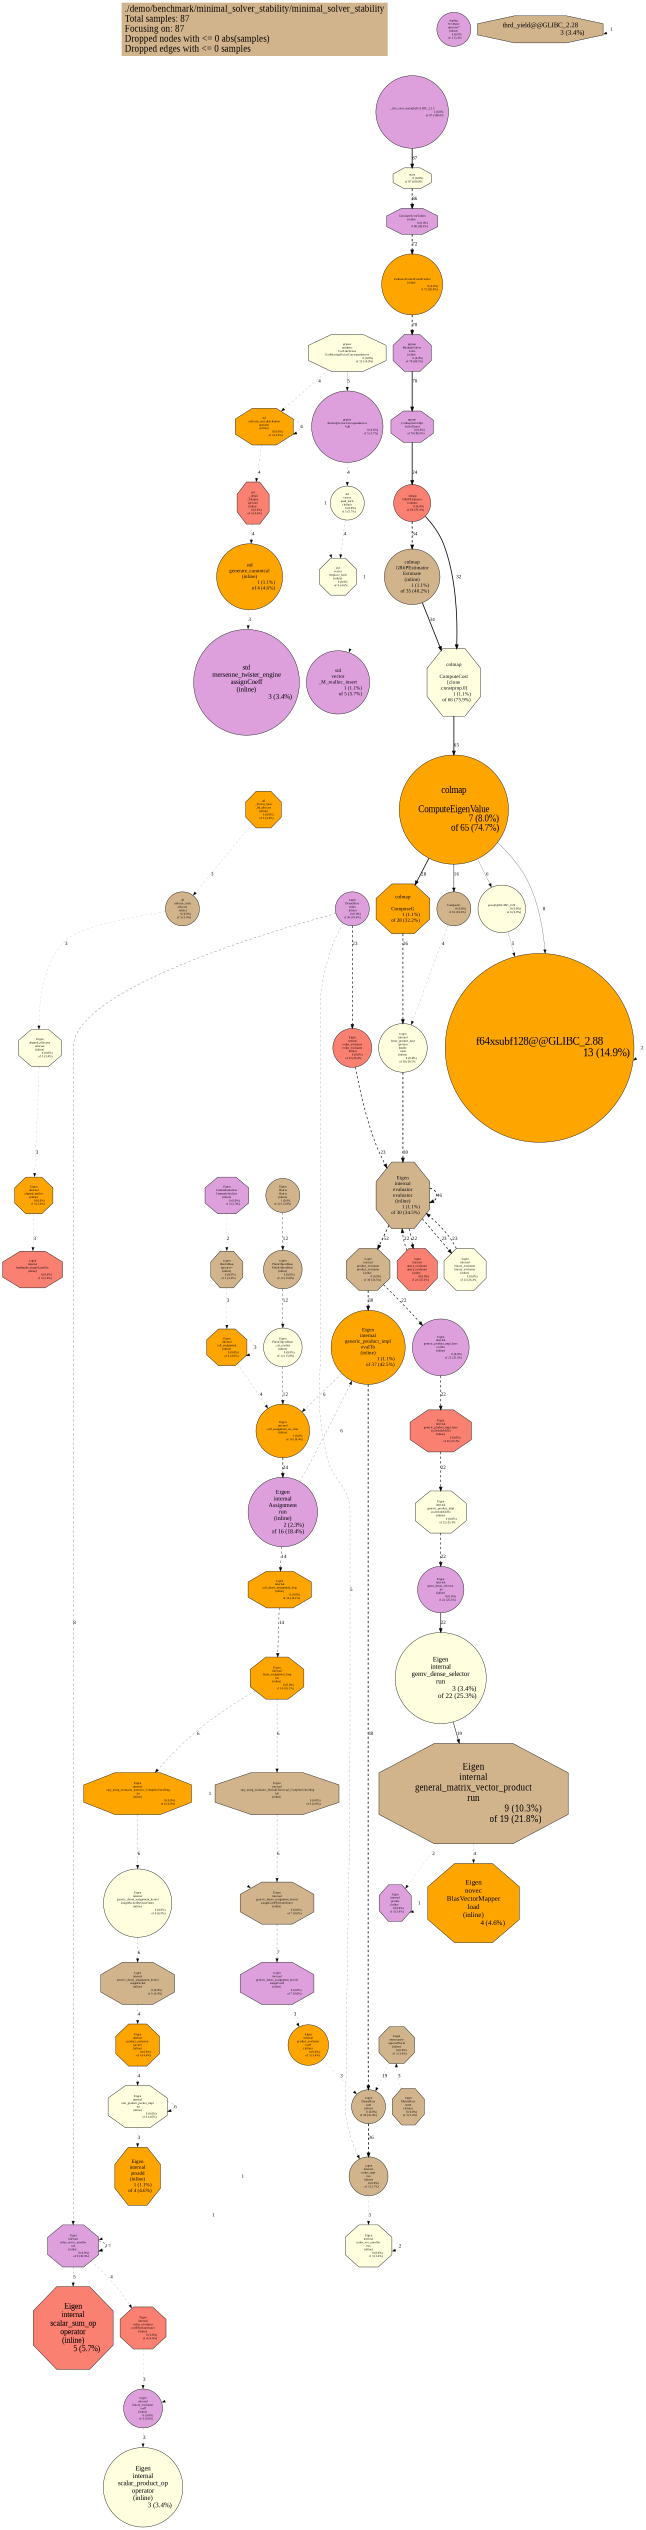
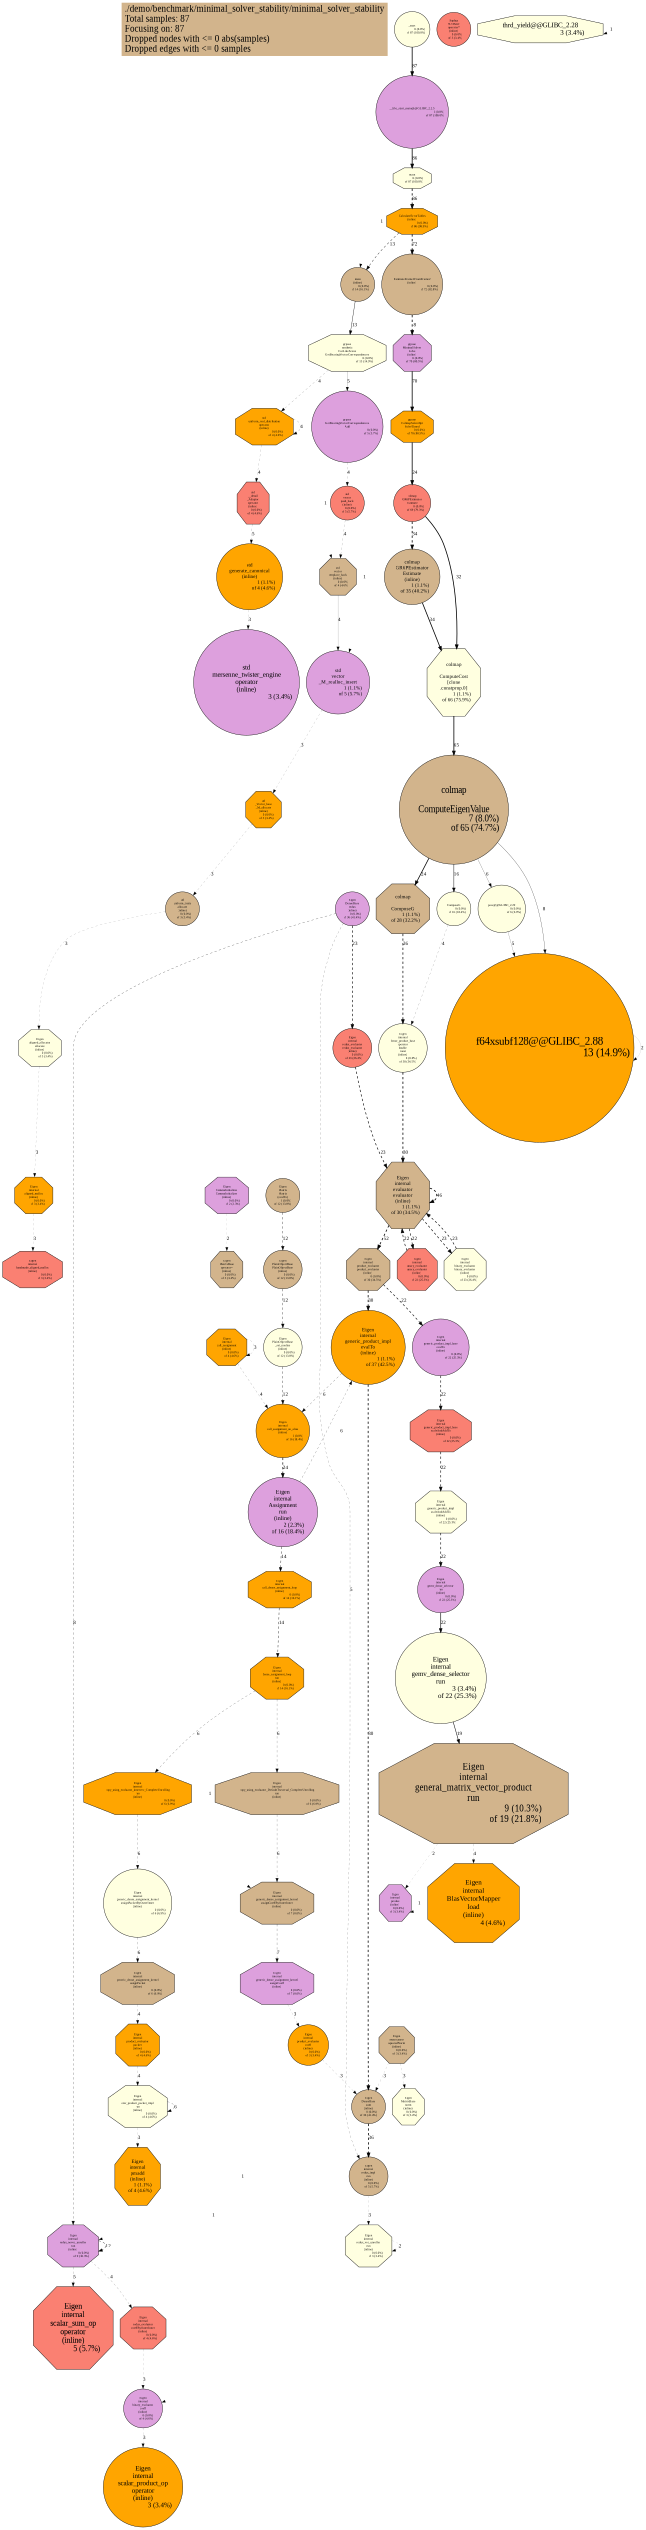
node "_start 0 (0.0%) of 87 (100.0%)": added
node "Sophus SO3Base operator* (inline) 0 (0.0%) of 3 (3.4%)": fillcolor plum -> salmon
node "thrd_yield@@GLIBC_2.28 3 (3.4%)": fillcolor tan -> lightyellow
edge "__libc_start_main@@GLIBC_2.2.5 0 (0.0%) of 87 (100.0%)" -> "main 0 (0.0%) of 87 (100.0%)": label "87" -> "86"
node "CalculateErrorTables (inline) 0 (0.0%) of 86 (98.9%)": fillcolor plum -> orange
node "main (inline) 0 (0.0%) of 14 (16.1%)": added
node "EstimateFrame1FromFrame2 (inline) 0 (0.0%) of 72 (82.8%)": fillcolor orange -> tan
edge "EstimateFrame1FromFrame2 (inline) 0 (0.0%) of 72 (82.8%)" -> "grpose MinimalSolver Solve (inline) 0 (0.0%) of 70 (80.5%)": label "70" -> "8"
node "grpose BearingVectorCorrespondences Add 0 (0.0%) of 5 (5.7%)": label "grpose BearingVectorCorrespondences Add 0 (0.0%) of 5 (5.7%)" -> "grpose GetBearingVectorCorrespondences Add 0 (0.0%) of 5 (5.7%)"
node "grpose ColmapSolver8pt SolveTimed 0 (0.0%) of 70 (80.5%)": fillcolor plum -> orange
node "std vector push_back (inline) 0 (0.0%) of 5 (5.7%)": fillcolor lightyellow -> salmon
edge "std __detail _Adaptor operator (inline) 0 (0.0%) of 4 (4.6%)" -> "std generate_canonical (inline) 1 (1.1%) of 4 (4.6%)": label "4" -> "5"
node "std vector emplace_back (inline) 0 (0.0%) of 4 (4.6%)": fillcolor lightyellow -> tan
edge "std vector emplace_back (inline) 0 (0.0%) of 4 (4.6%)" -> "std vector _M_realloc_insert 1 (1.1%) of 5 (5.7%)": added, label "4"
node "std mersenne_twister_engine assignCoeff (inline) 3 (3.4%)": label "std mersenne_twister_engine assignCoeff (inline) 3 (3.4%)" -> "std mersenne_twister_engine operator (inline) 3 (3.4%)"
edge "std vector _M_realloc_insert 1 (1.1%) of 5 (5.7%)" -> "std _Vector_base _M_allocate (inline) 0 (0.0%) of 3 (3.4%)": added, label "3"
node "colmap ComputeEigenValue 7 (8.0%) of 65 (74.7%)": fillcolor orange -> tan
edge "colmap ComputeEigenValue 7 (8.0%) of 65 (74.7%)" -> "colmap ComposeG 1 (1.1%) of 28 (32.2%)": label "28" -> "24"
node "colmap ComposeG 1 (1.1%) of 28 (32.2%)": fillcolor orange -> tan
node "ComposeG 0 (0.0%) of 16 (18.4%)": fillcolor tan -> lightyellow
node "Eigen Matrix Matrix (inline) 0 (0.0%) of 12 (13.8%)": label "Eigen Matrix Matrix (inline) 0 (0.0%) of 12 (13.8%)" -> "Eigen Matrix Matrix (evalTo) 0 (0.0%) of 12 (13.8%)"
edge "Eigen MatrixBase operator= (inline) 0 (0.0%) of 3 (3.4%)" -> "Eigen internal call_assignment (inline) 0 (0.0%) of 4 (4.6%)": removed, label "3"
node "Eigen novec BlasVectorMapper load (inline) 4 (4.6%)": label "Eigen novec BlasVectorMapper load (inline) 4 (4.6%)" -> "Eigen internal BlasVectorMapper load (inline) 4 (4.6%)"
edge "Eigen MatrixBase squaredNorm (inline) 0 (0.0%) of 3 (3.4%)" -> "Eigen DenseBase sum (inline) 0 (0.0%) of 36 (41.4%)": label "19" -> "3"
edge "Eigen MatrixBase norm (inline) 0 (0.0%) of 3 (3.4%)" -> "Eigen MatrixBase squaredNorm (inline) 0 (0.0%) of 3 (3.4%)": reversed
node "Eigen MatrixBase norm (inline) 0 (0.0%) of 3 (3.4%)": fillcolor tan -> lightyellow
node "Eigen internal scalar_product_op operator (inline) 3 (3.4%)": fillcolor lightyellow -> orange
